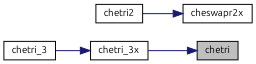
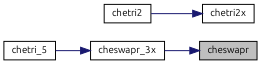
node "cheswapr2x": label "cheswapr2x" -> "chetri2x"
node "chetri_3": label "chetri_3" -> "chetri_5"
node "chetri_3x": label "chetri_3x" -> "cheswapr_3x"
node "chetri": label "chetri" -> "cheswapr"
